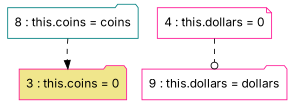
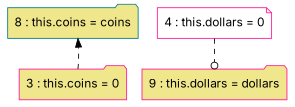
node "8 : this.coins = coins": fillcolor white -> khaki
edge "8 : this.coins = coins" -> "3 : this.coins = 0": reversed
node "9 : this.dollars = dollars": fillcolor white -> khaki
